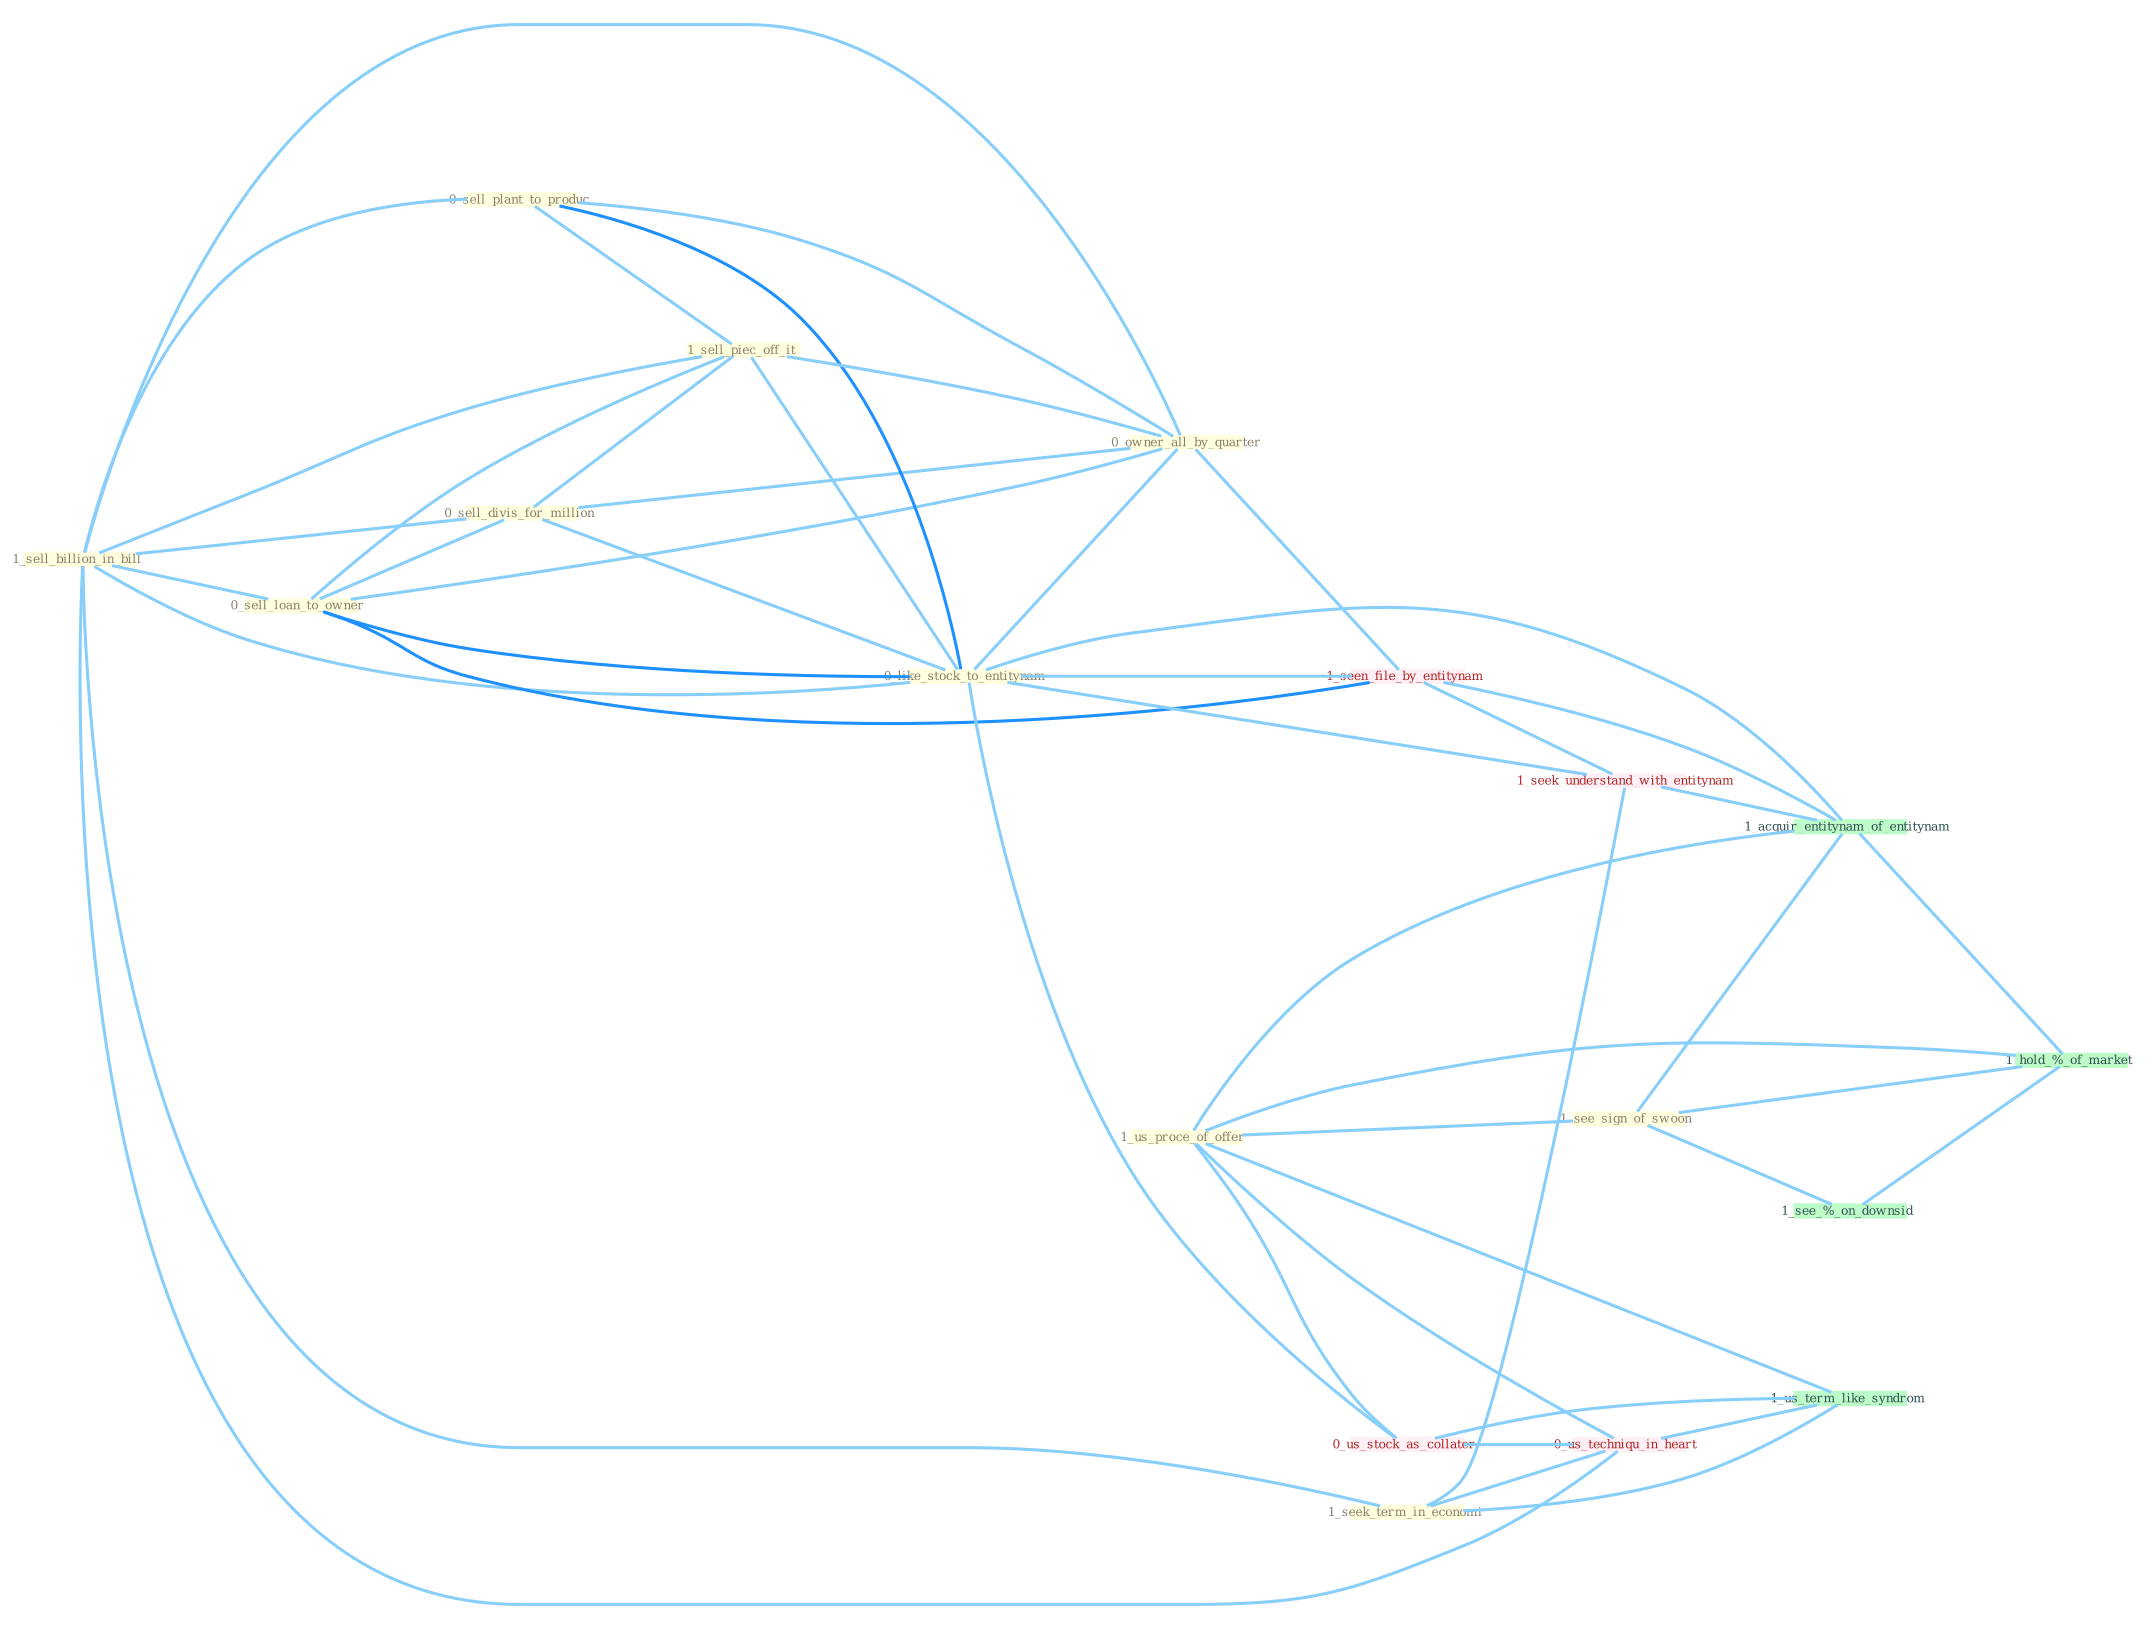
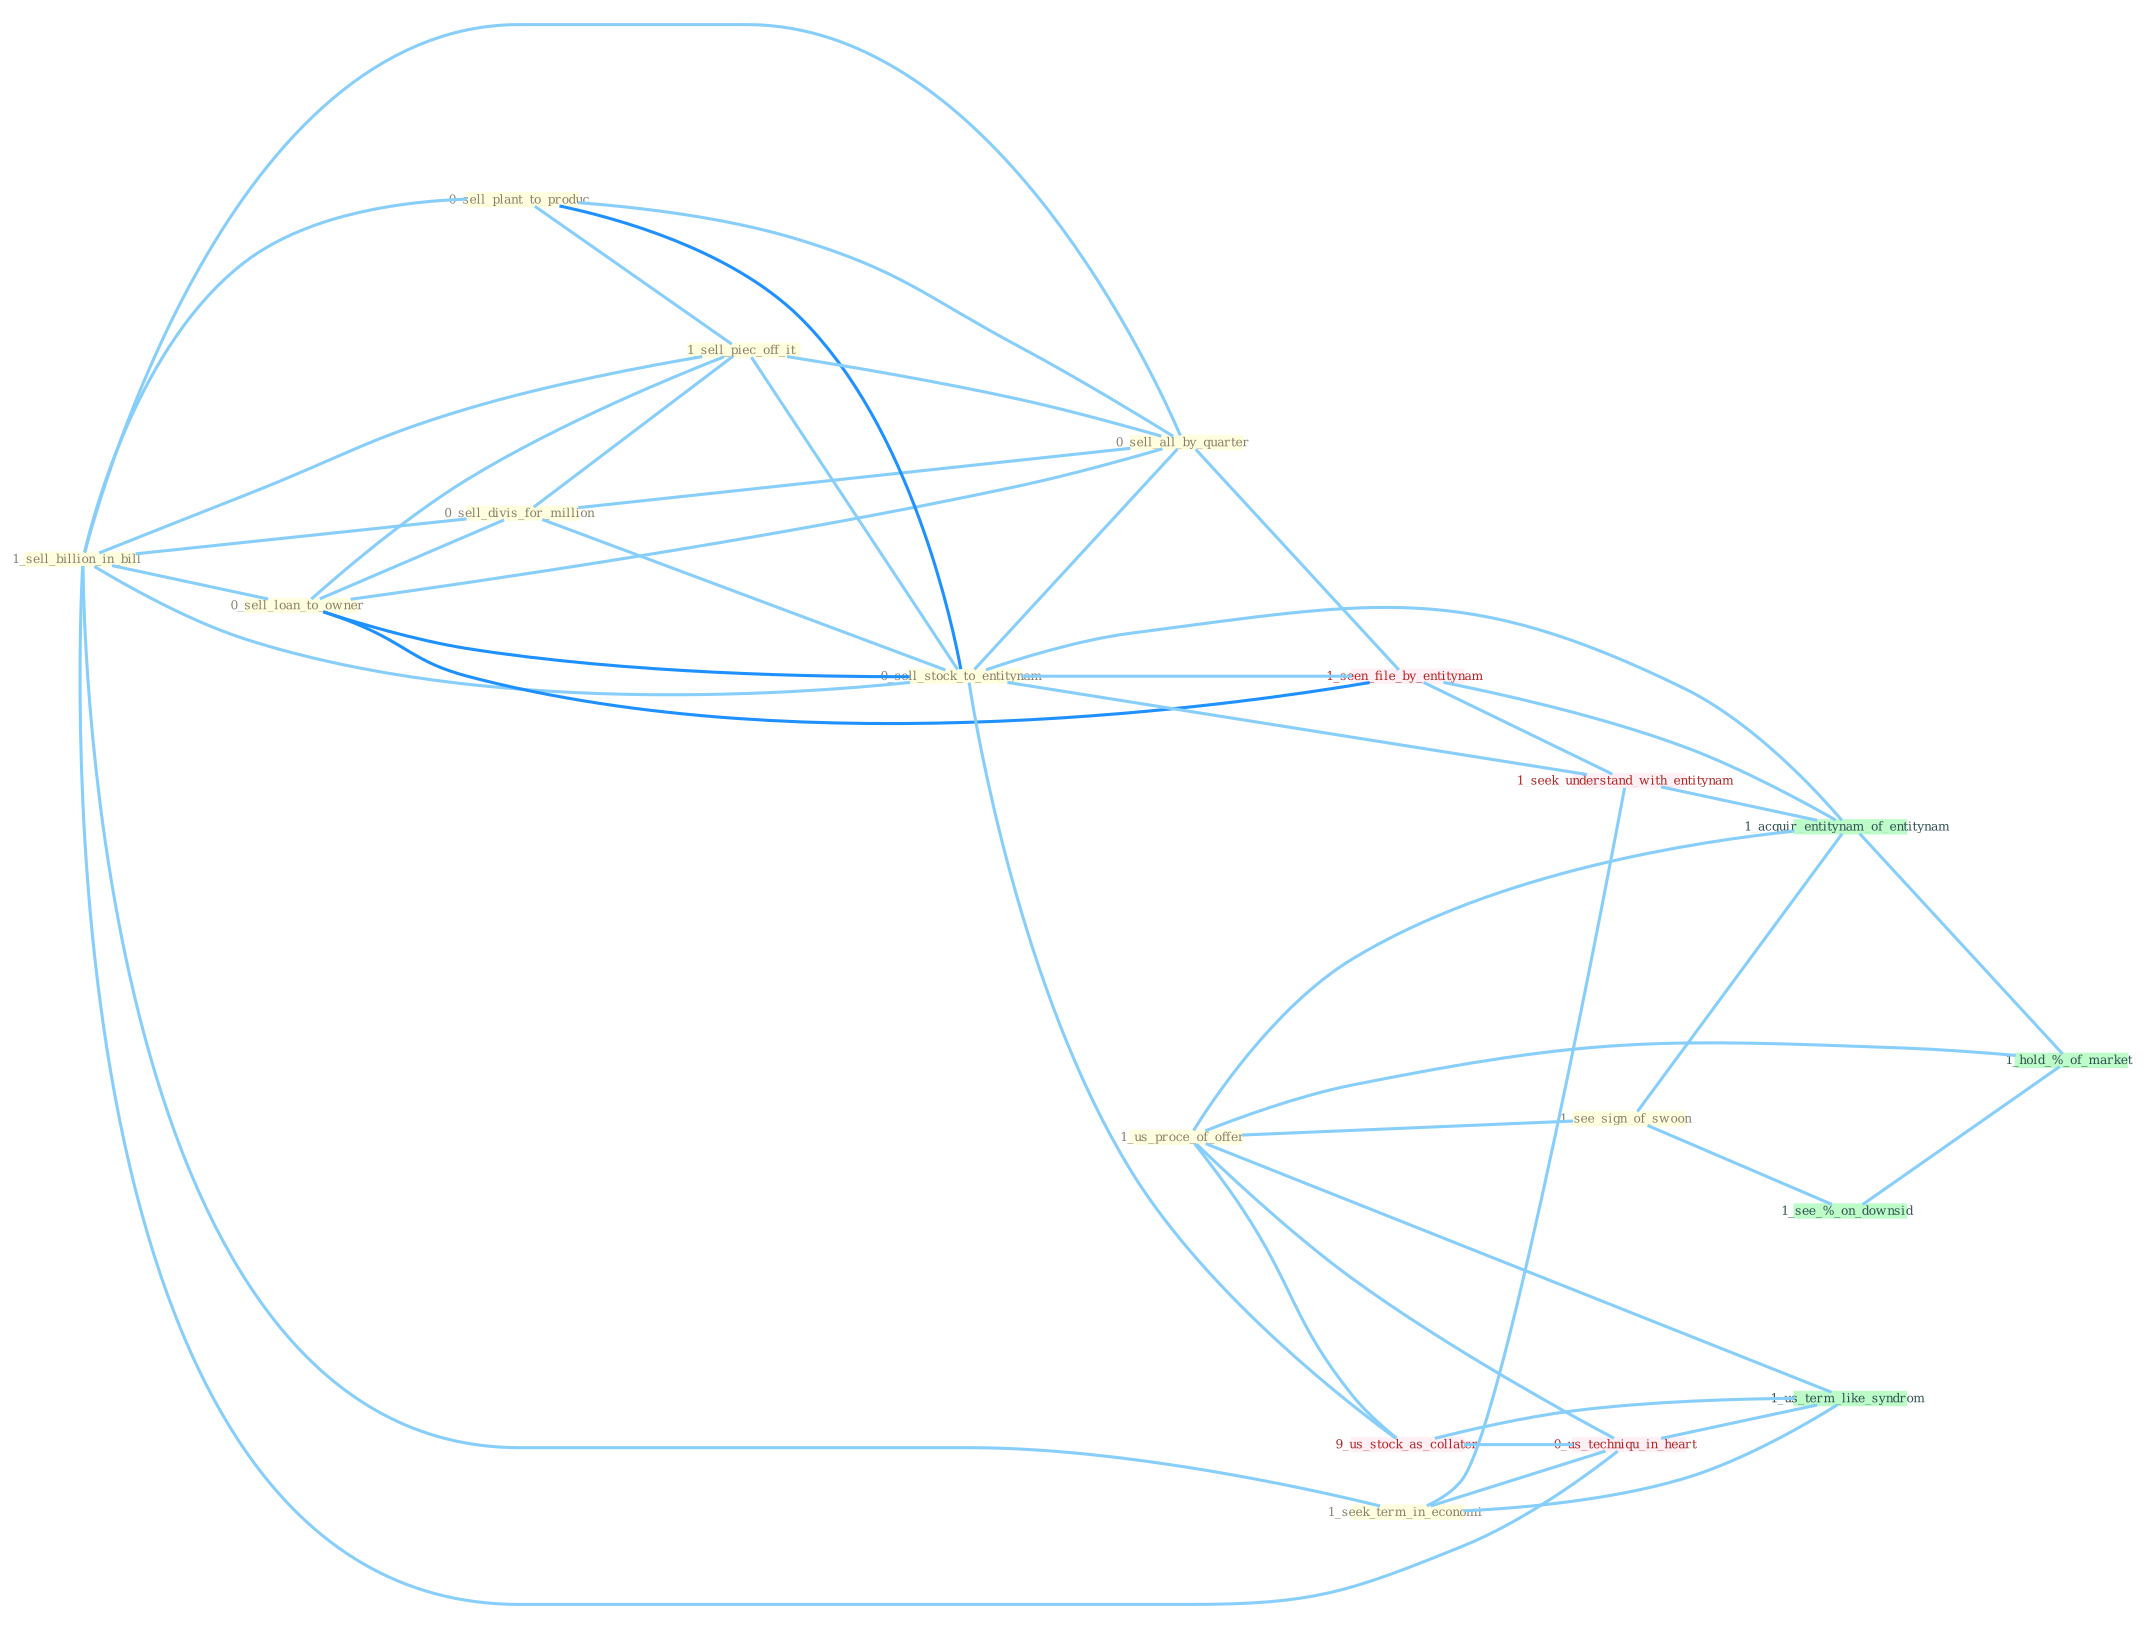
node "0_owner_all_by_quarter": label "0_owner_all_by_quarter" -> "0_sell_all_by_quarter"
node "0_like_stock_to_entitynam": label "0_like_stock_to_entitynam" -> "0_sell_stock_to_entitynam"
edge "1_hold_%_of_market" -- "1_see_sign_of_swoon": removed
node "0_us_stock_as_collater": label "0_us_stock_as_collater" -> "9_us_stock_as_collater"
